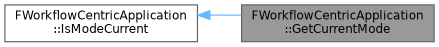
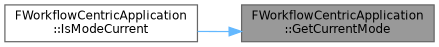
edge "FWorkflowCentricApplication ::GetCurrentMode" -> "FWorkflowCentricApplication ::IsModeCurrent": reversed
